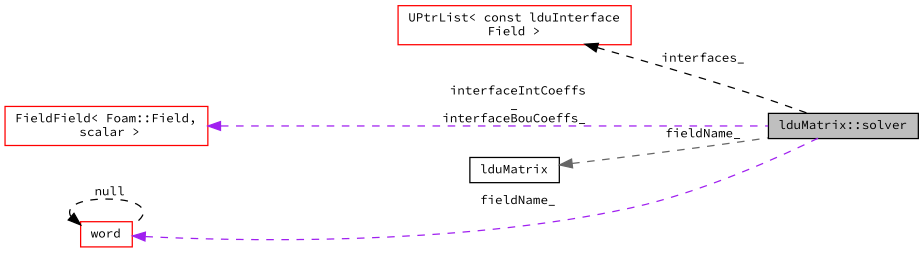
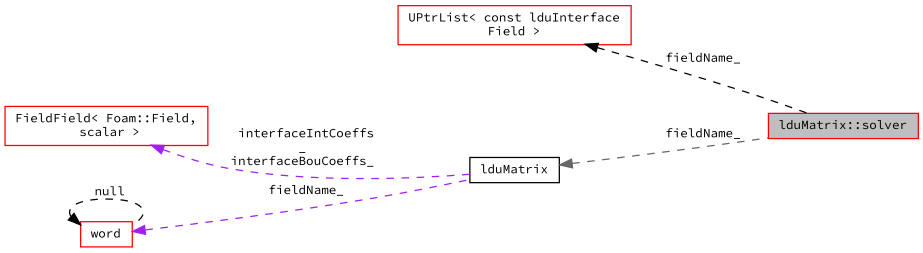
edge "lduMatrix::solver" -> "UPtrList< const lduInterface Field >": label " interfaces_" -> " fieldName_"
edge "lduMatrix::solver" -> "FieldField< Foam::Field, scalar >": now "lduMatrix" -> "FieldField< Foam::Field, scalar >"
node "lduMatrix::solver": color black -> red
edge "lduMatrix::solver" -> "word": now "lduMatrix" -> "word"
